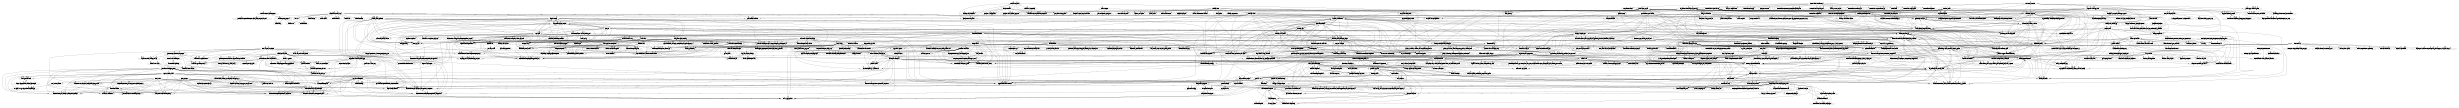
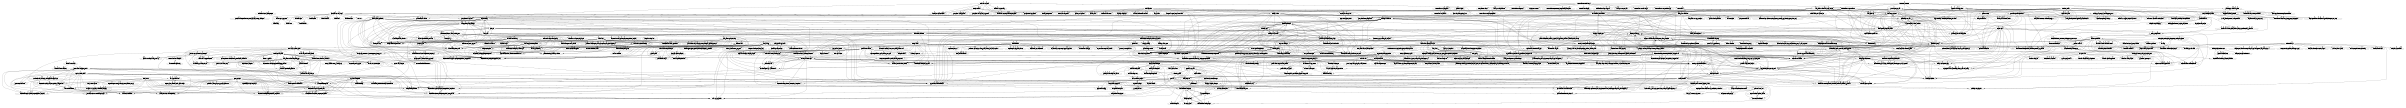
node "jermainee/nachricht.co": label "jermainee/nachricht.co" -> "jasperan/nachricht.co"
node "DeFiMasterd/Crosschain-sniping-bot": removed
